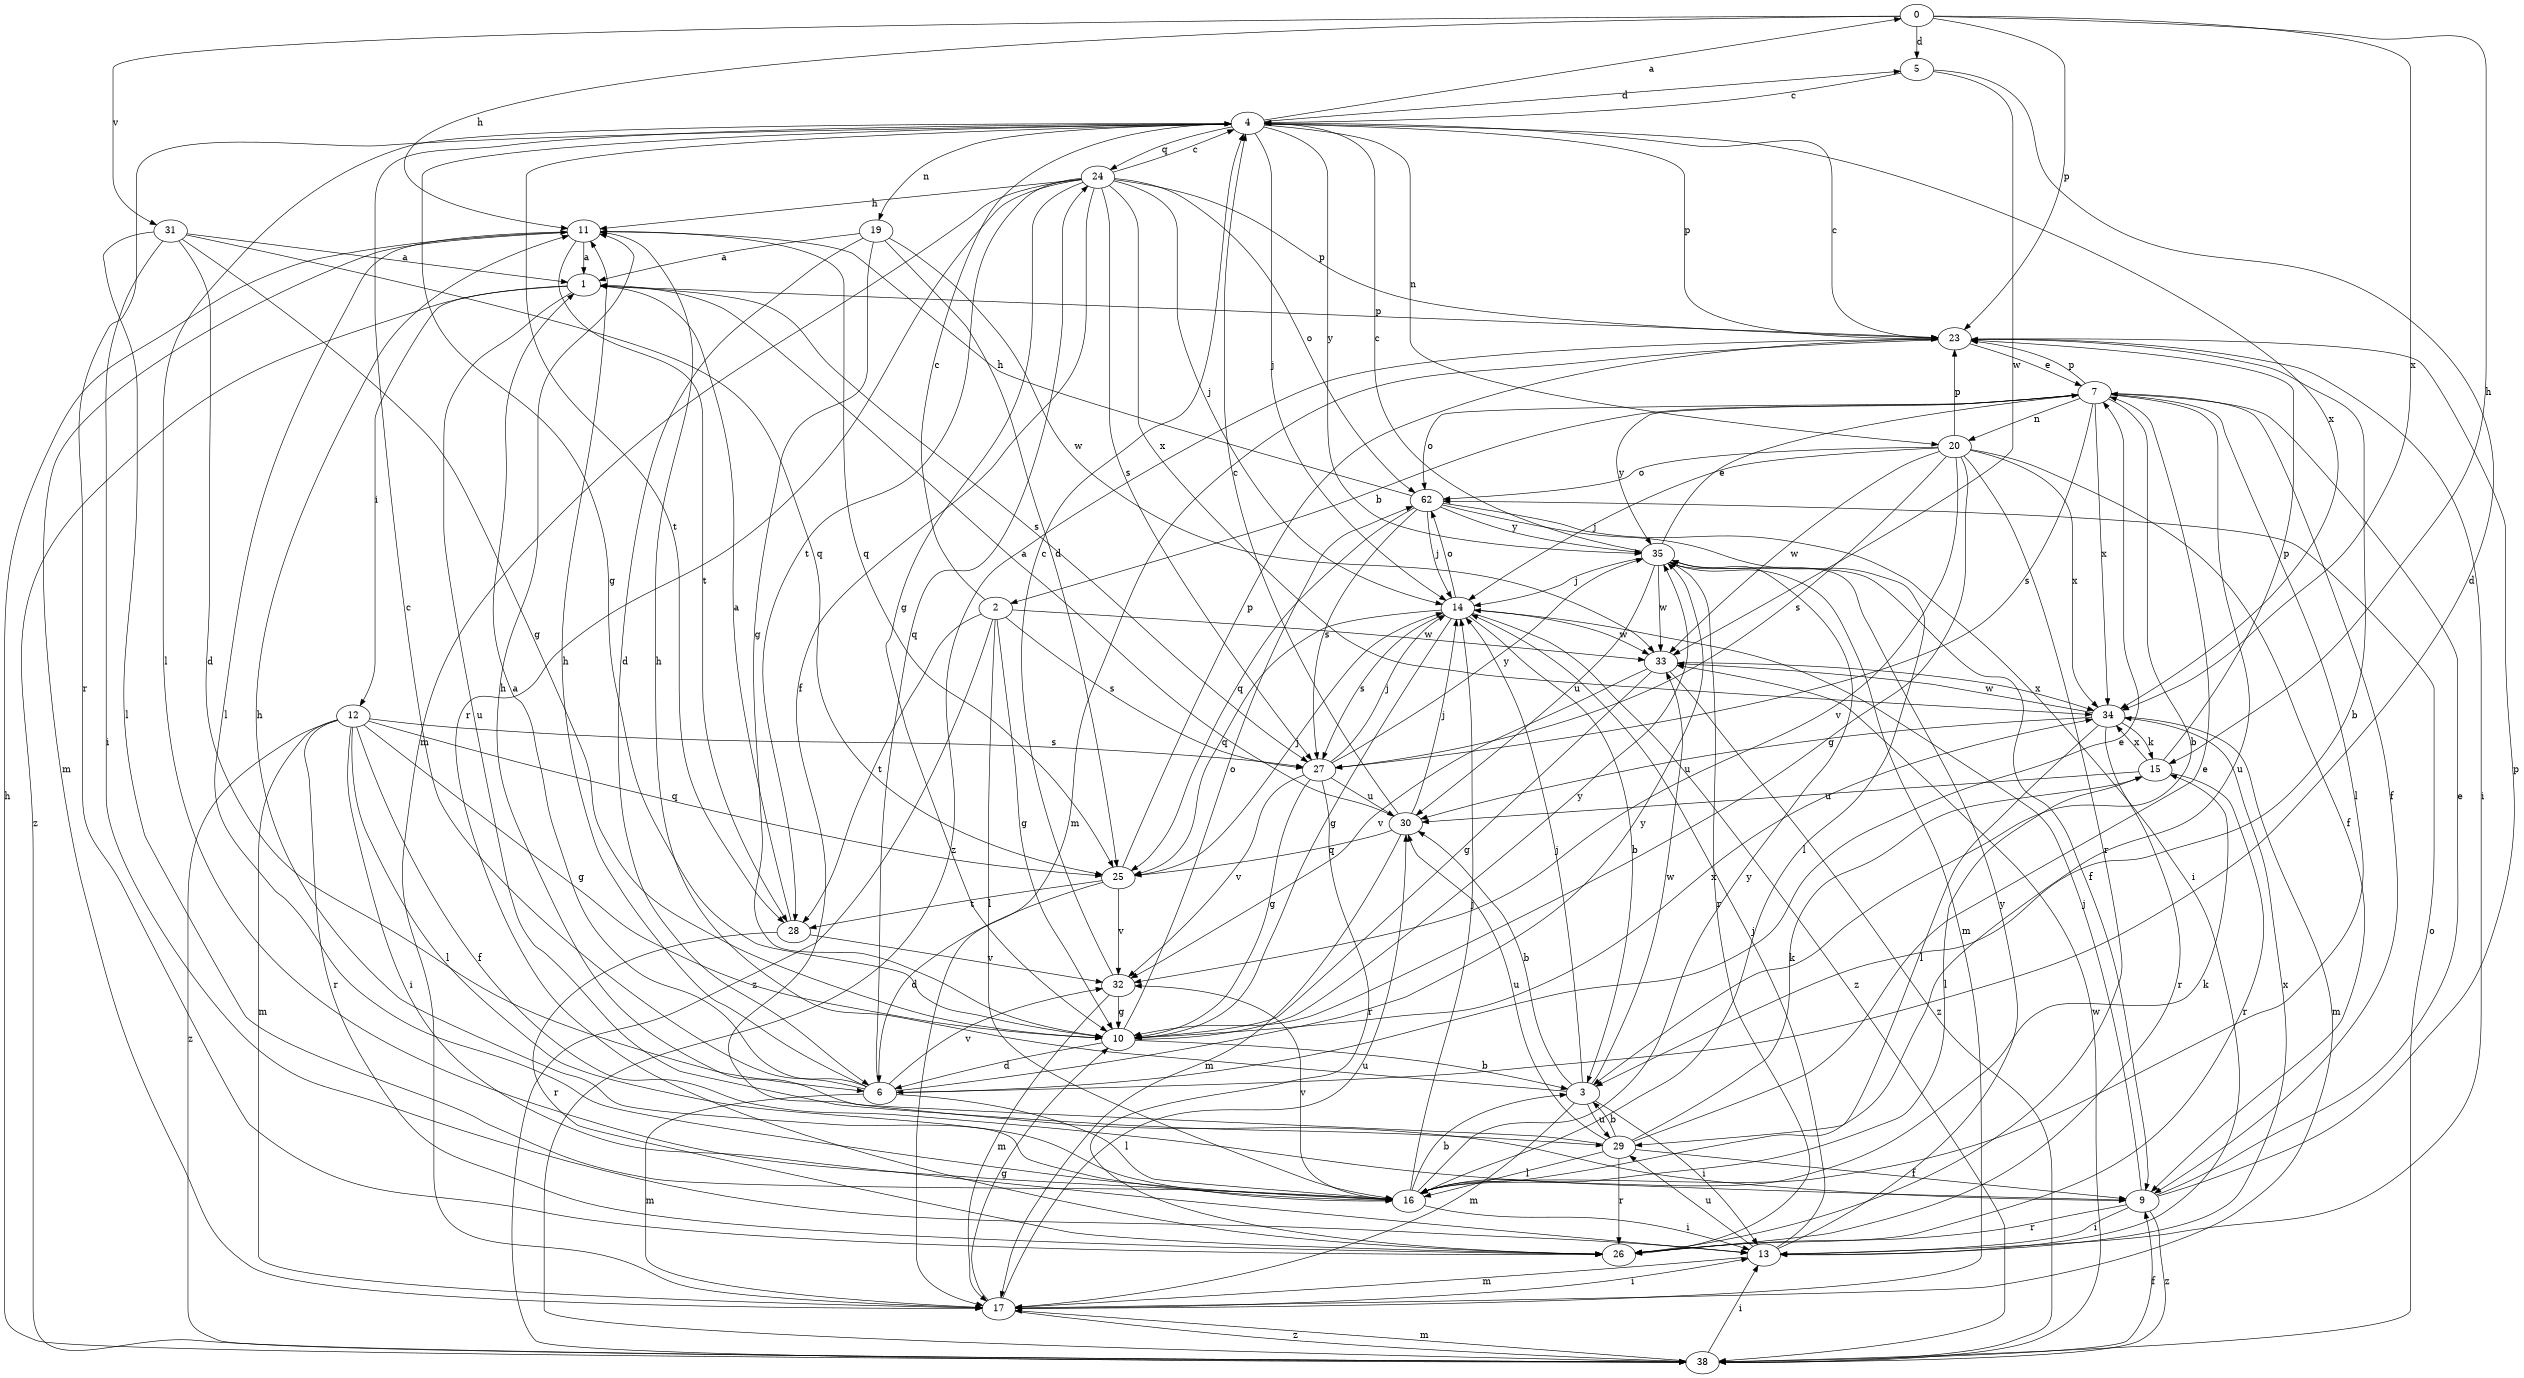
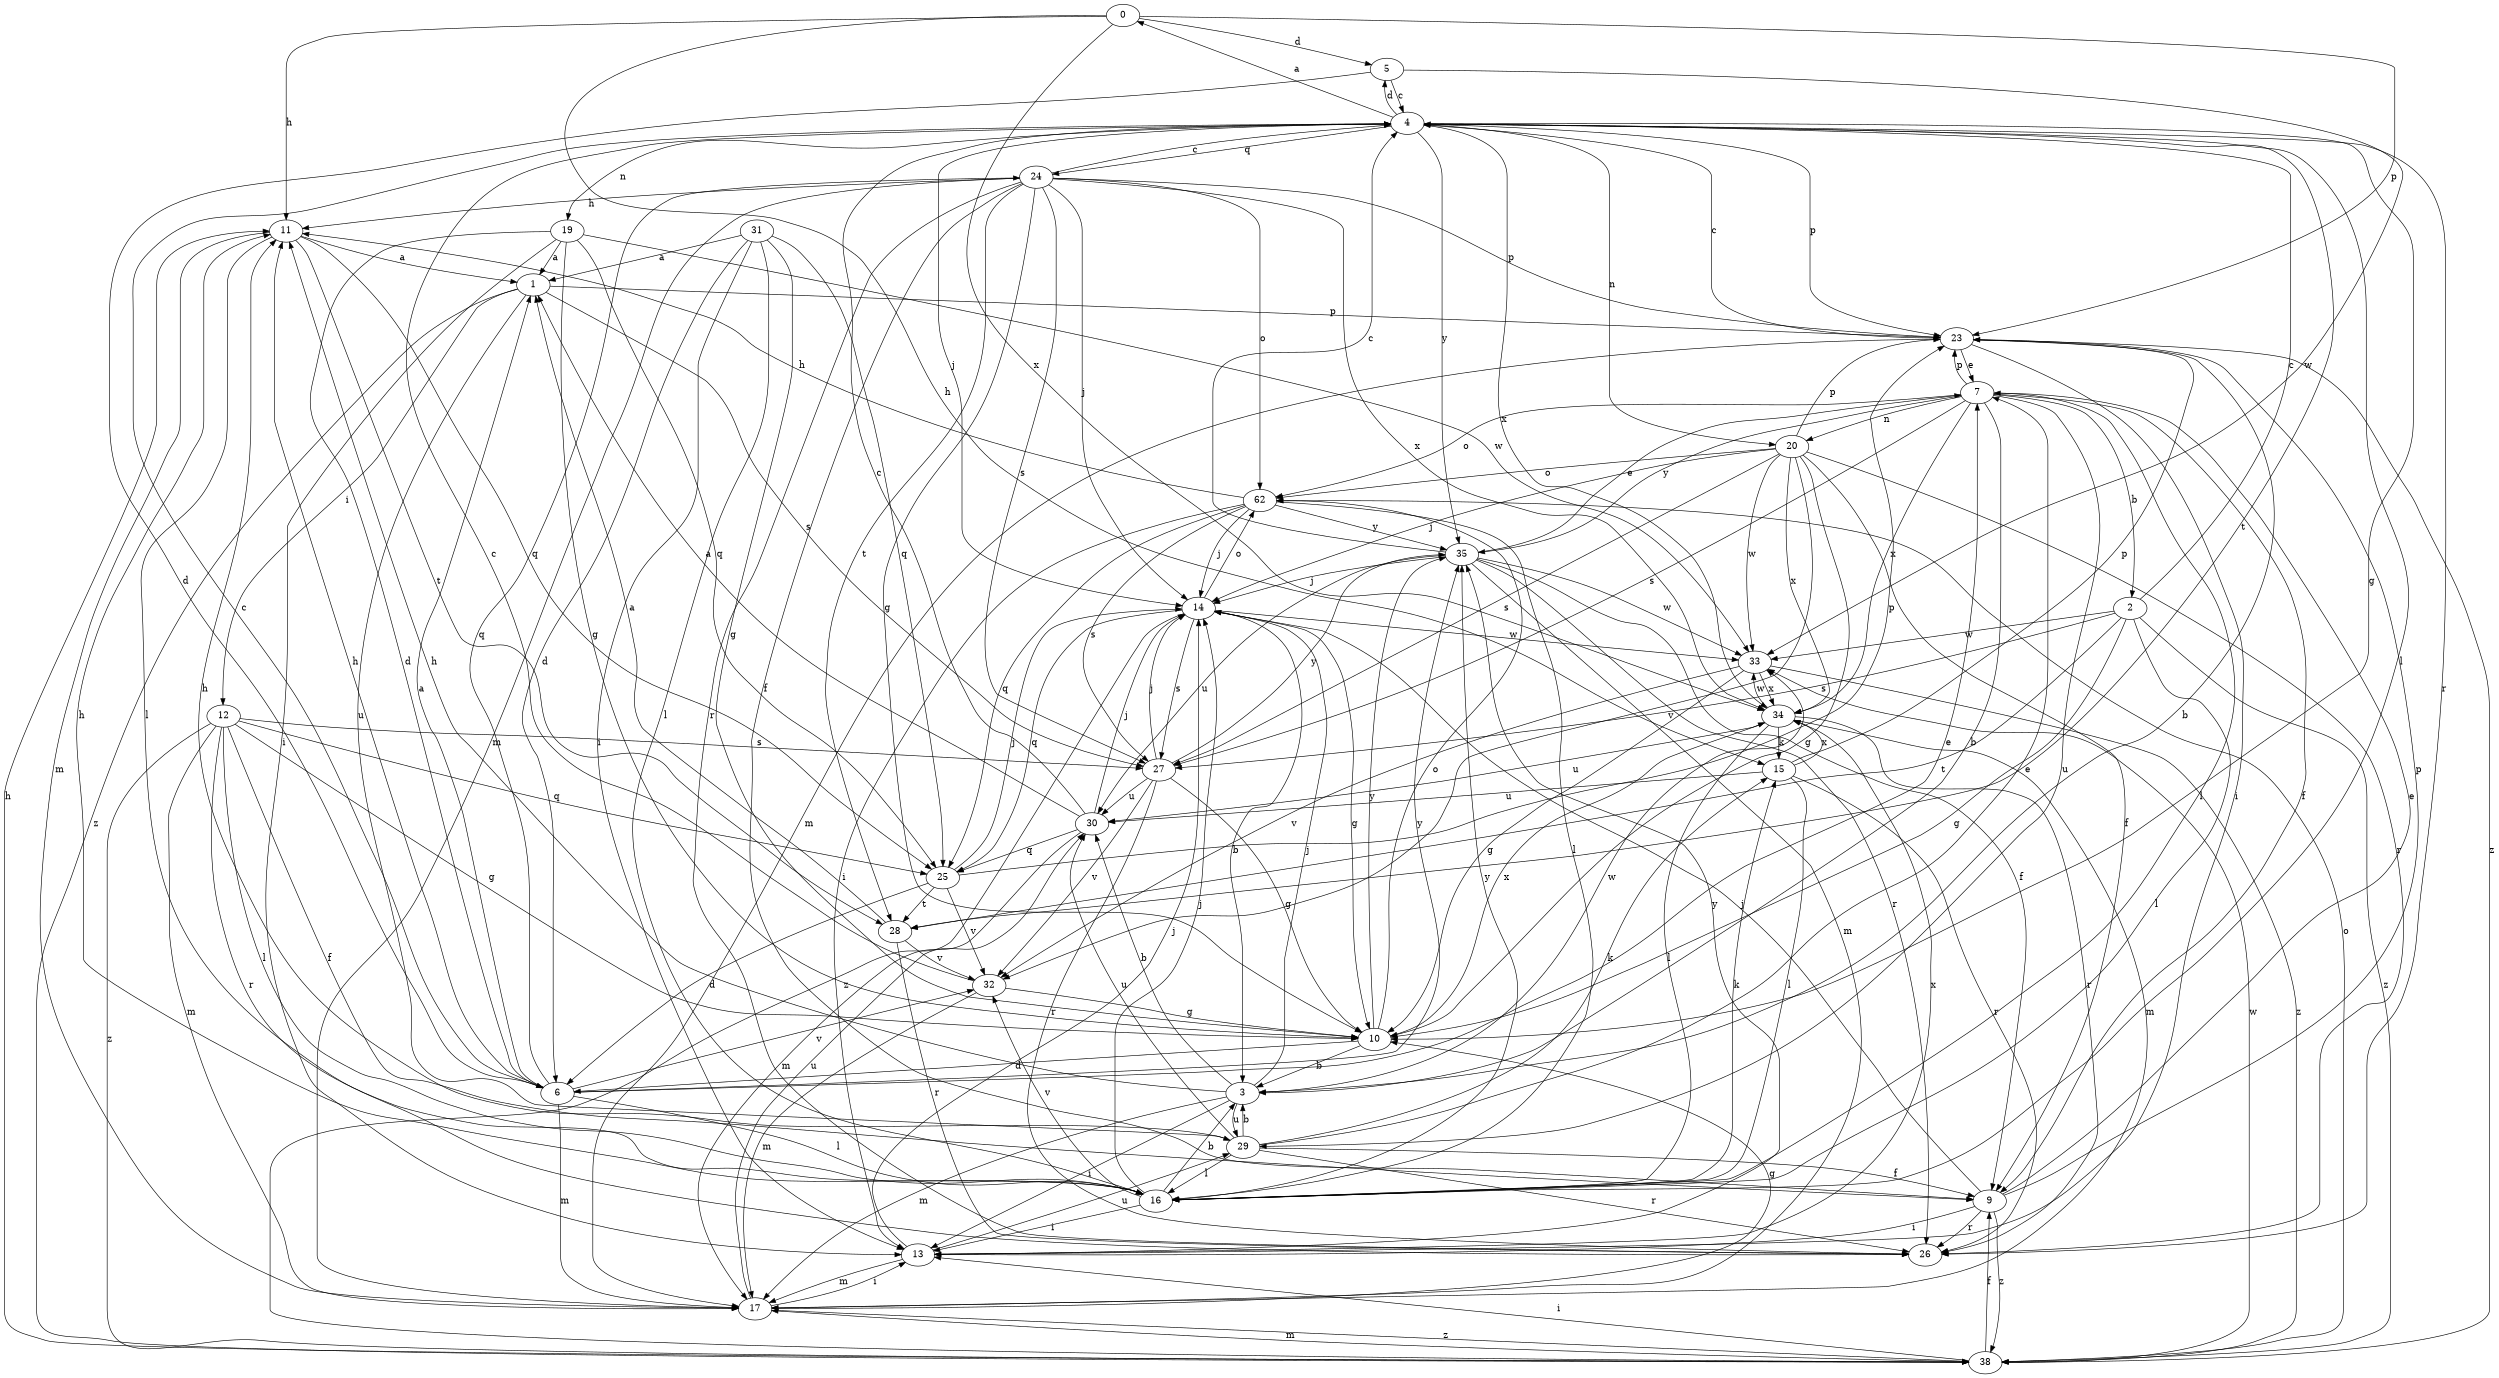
edge "0" -> "31": removed, label "v"
edge "19" -> "25": label "d" -> "q"
edge "12" -> "13": now "19" -> "13"
